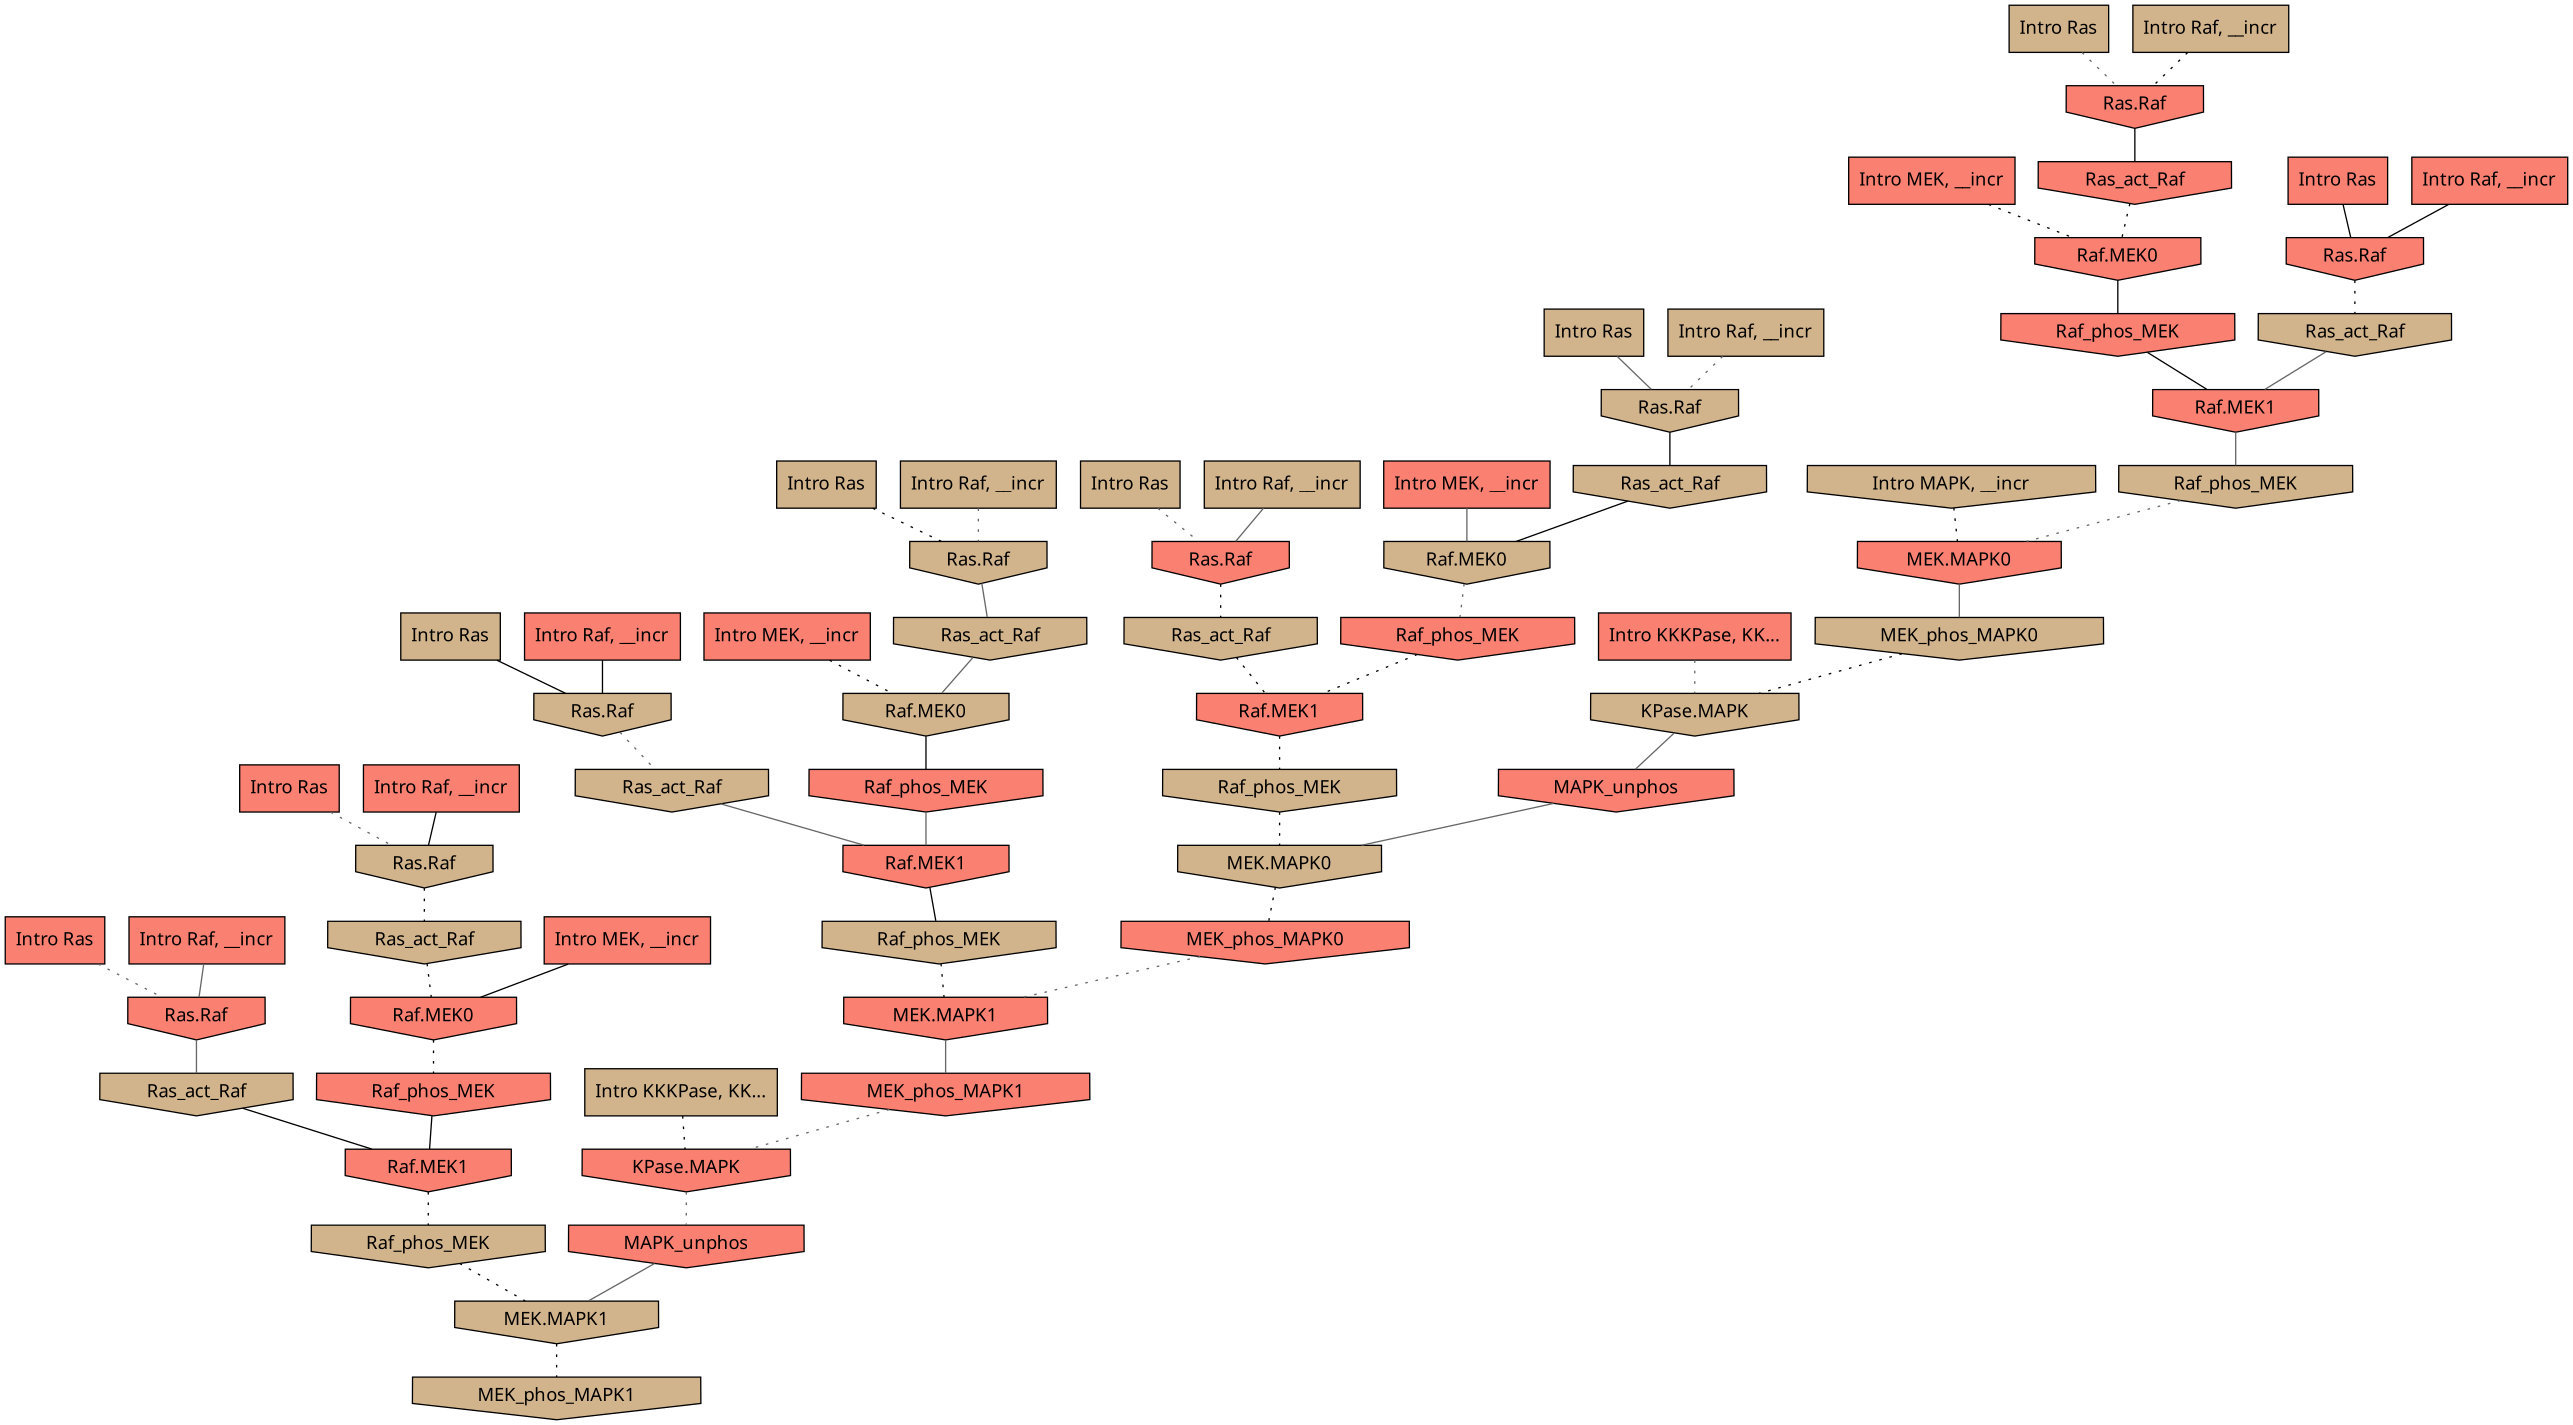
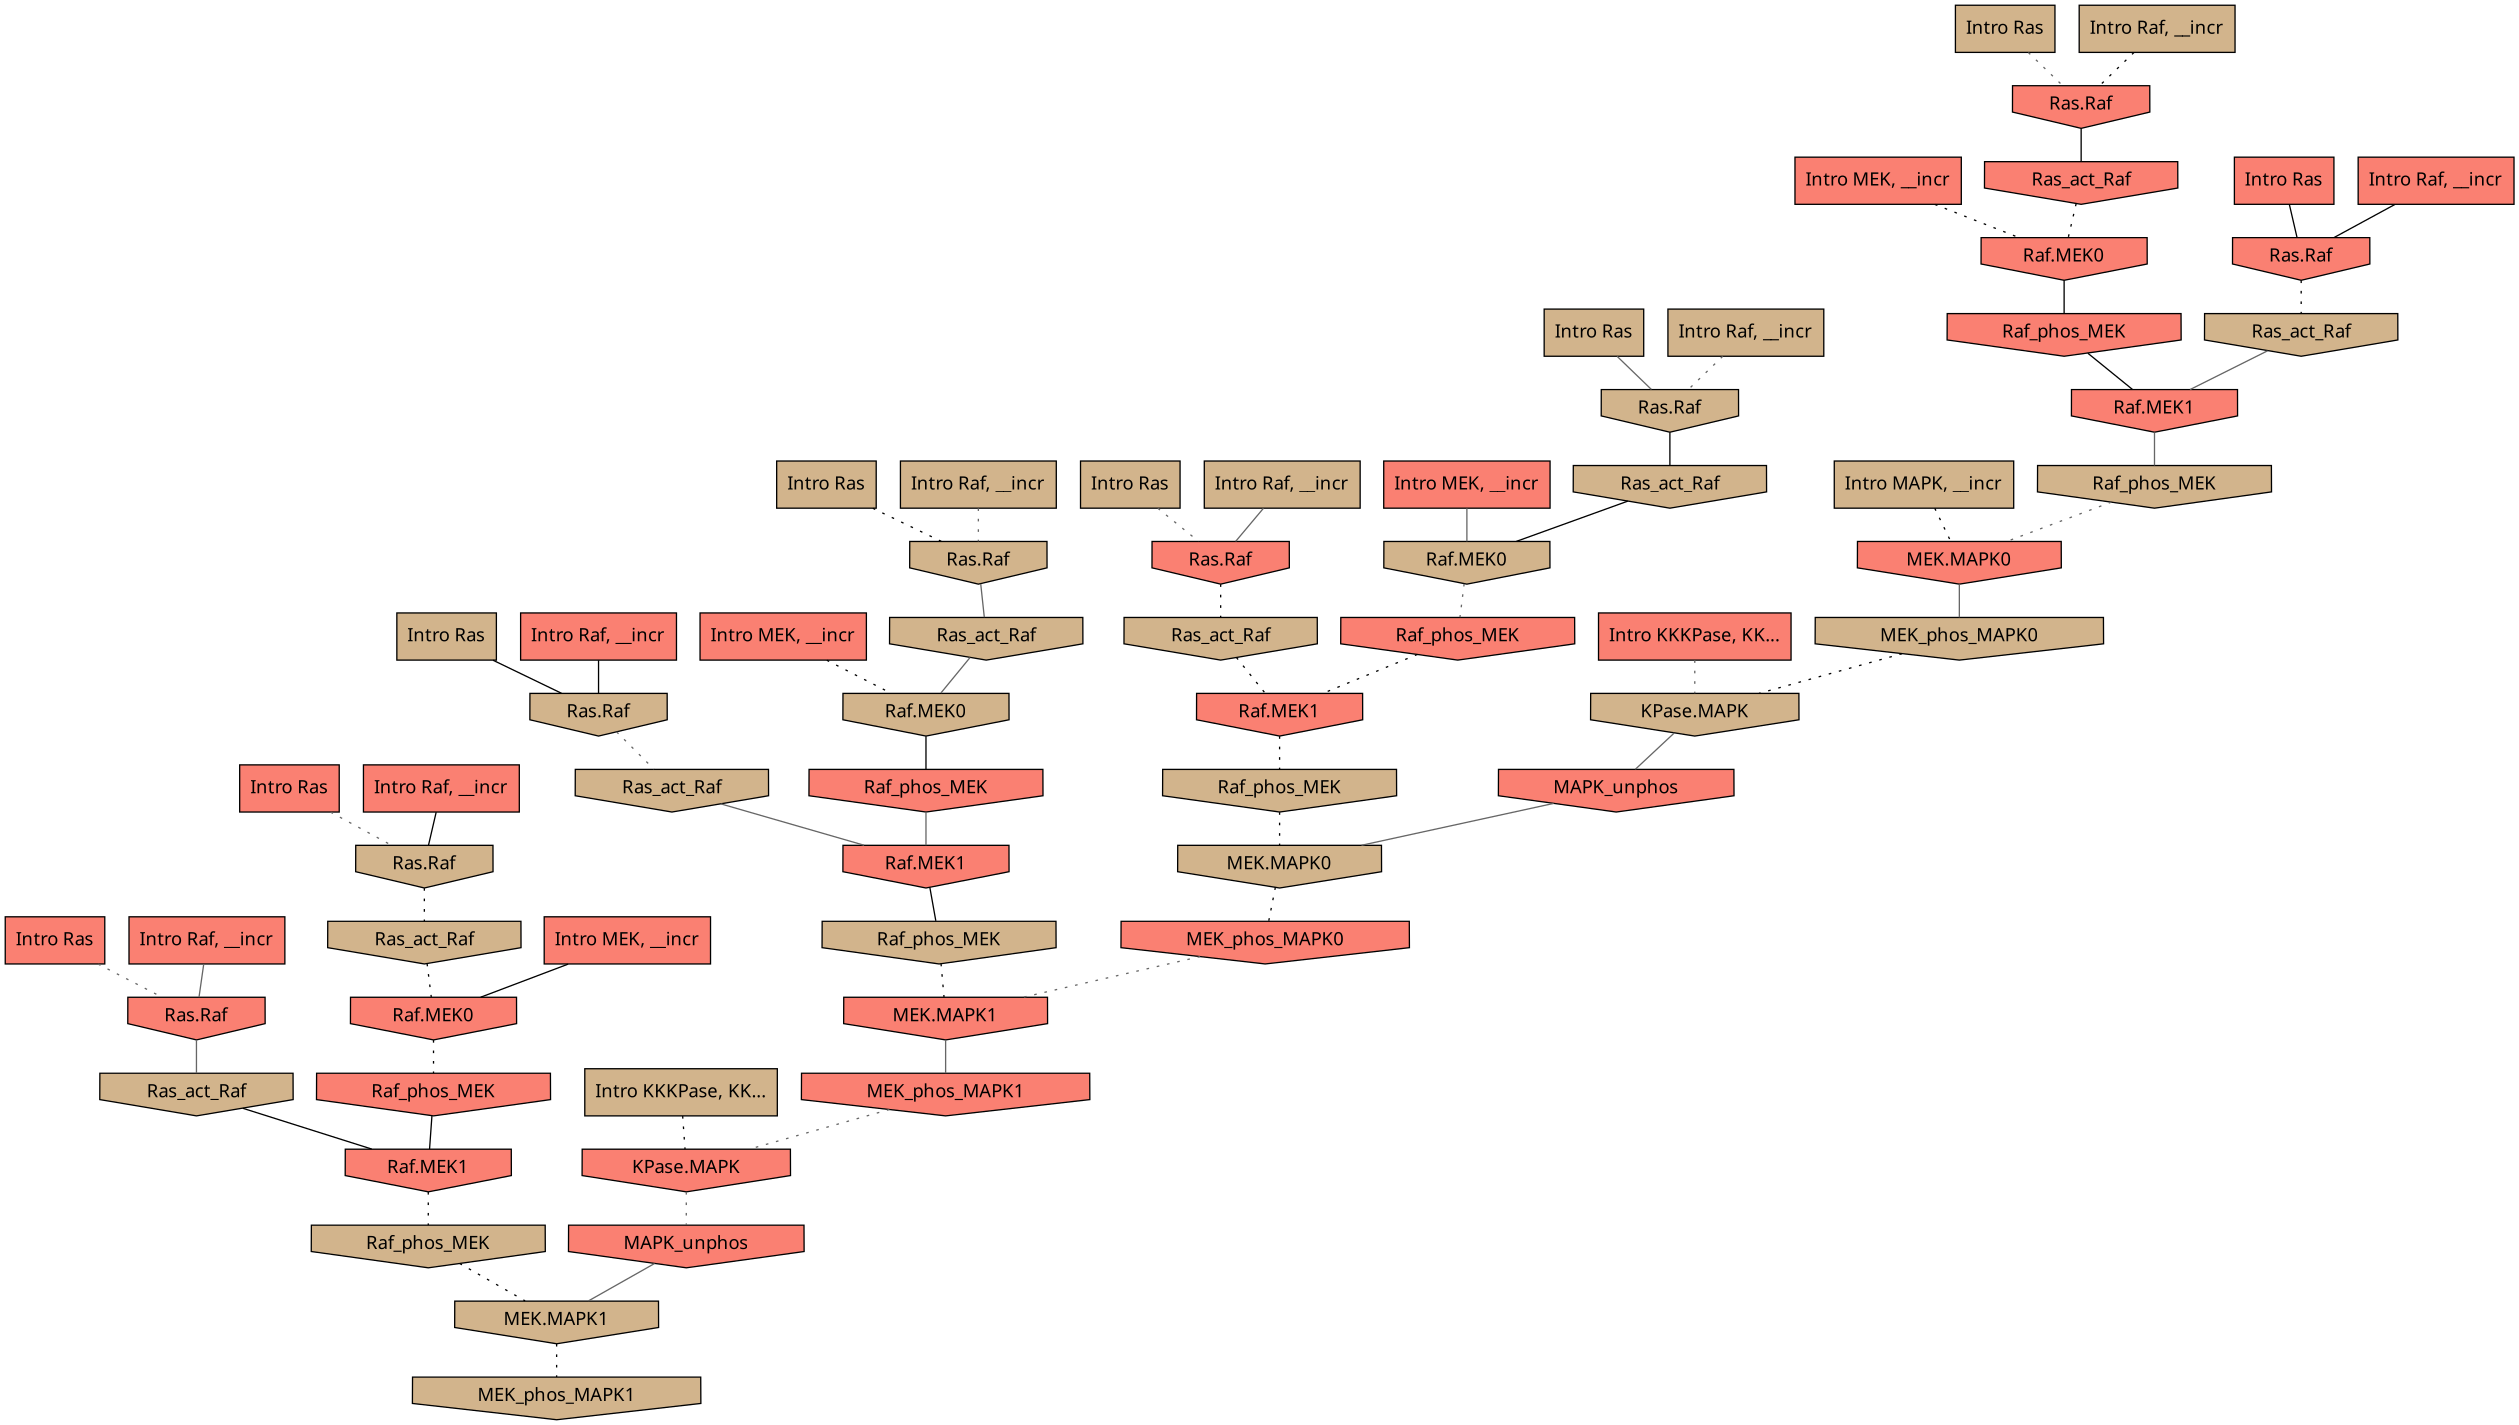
node "Intro MAPK, __incr": shape invhouse -> box
